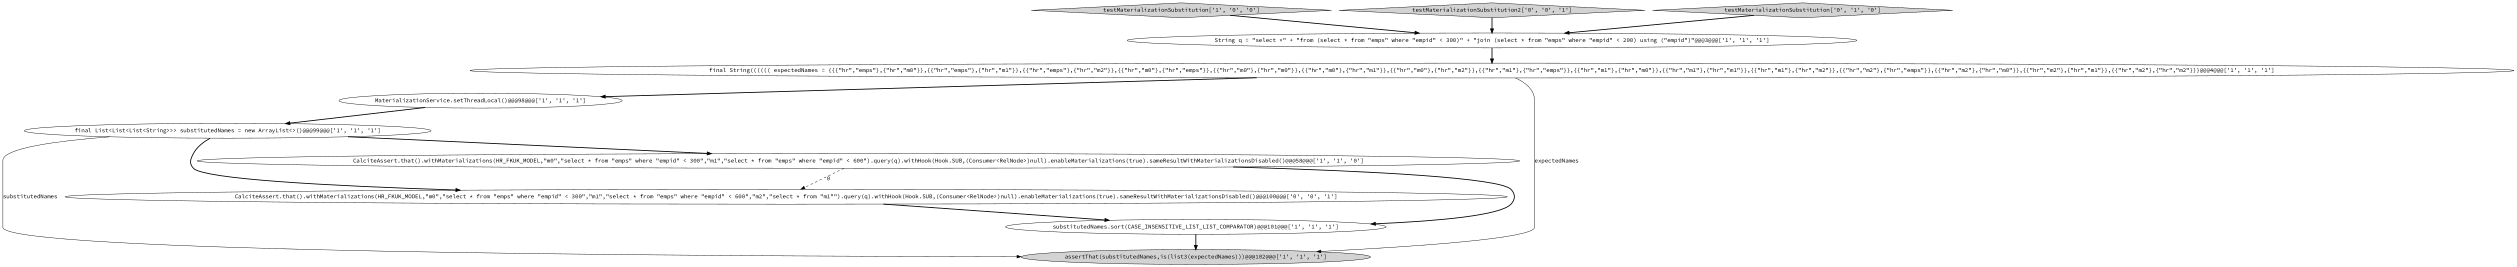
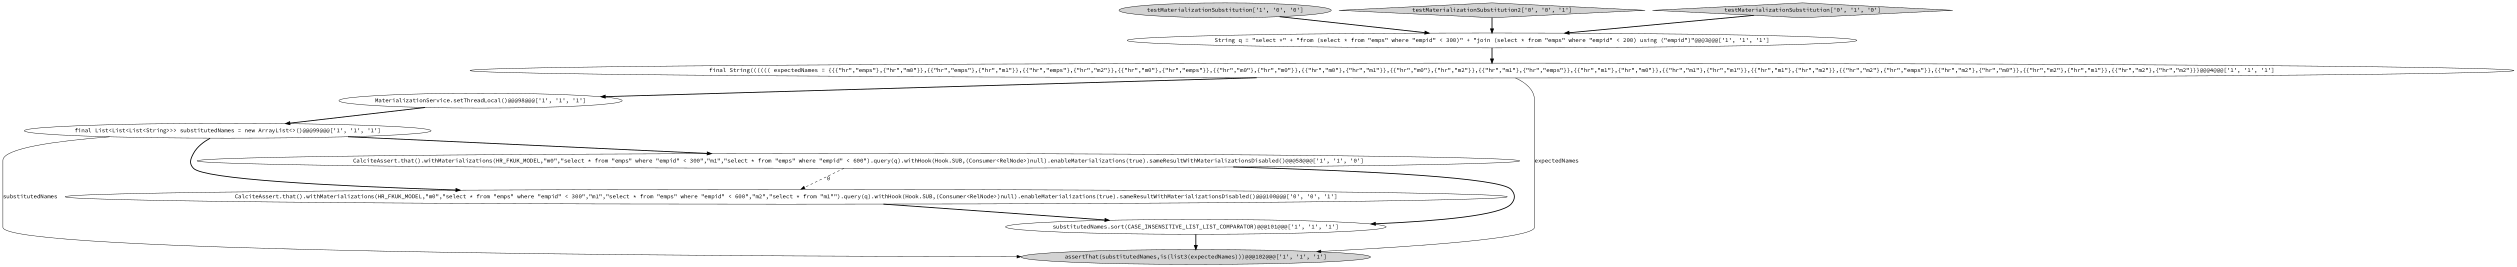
node "testMaterializationSubstitution['1', '0', '0']": shape diamond -> ellipse
